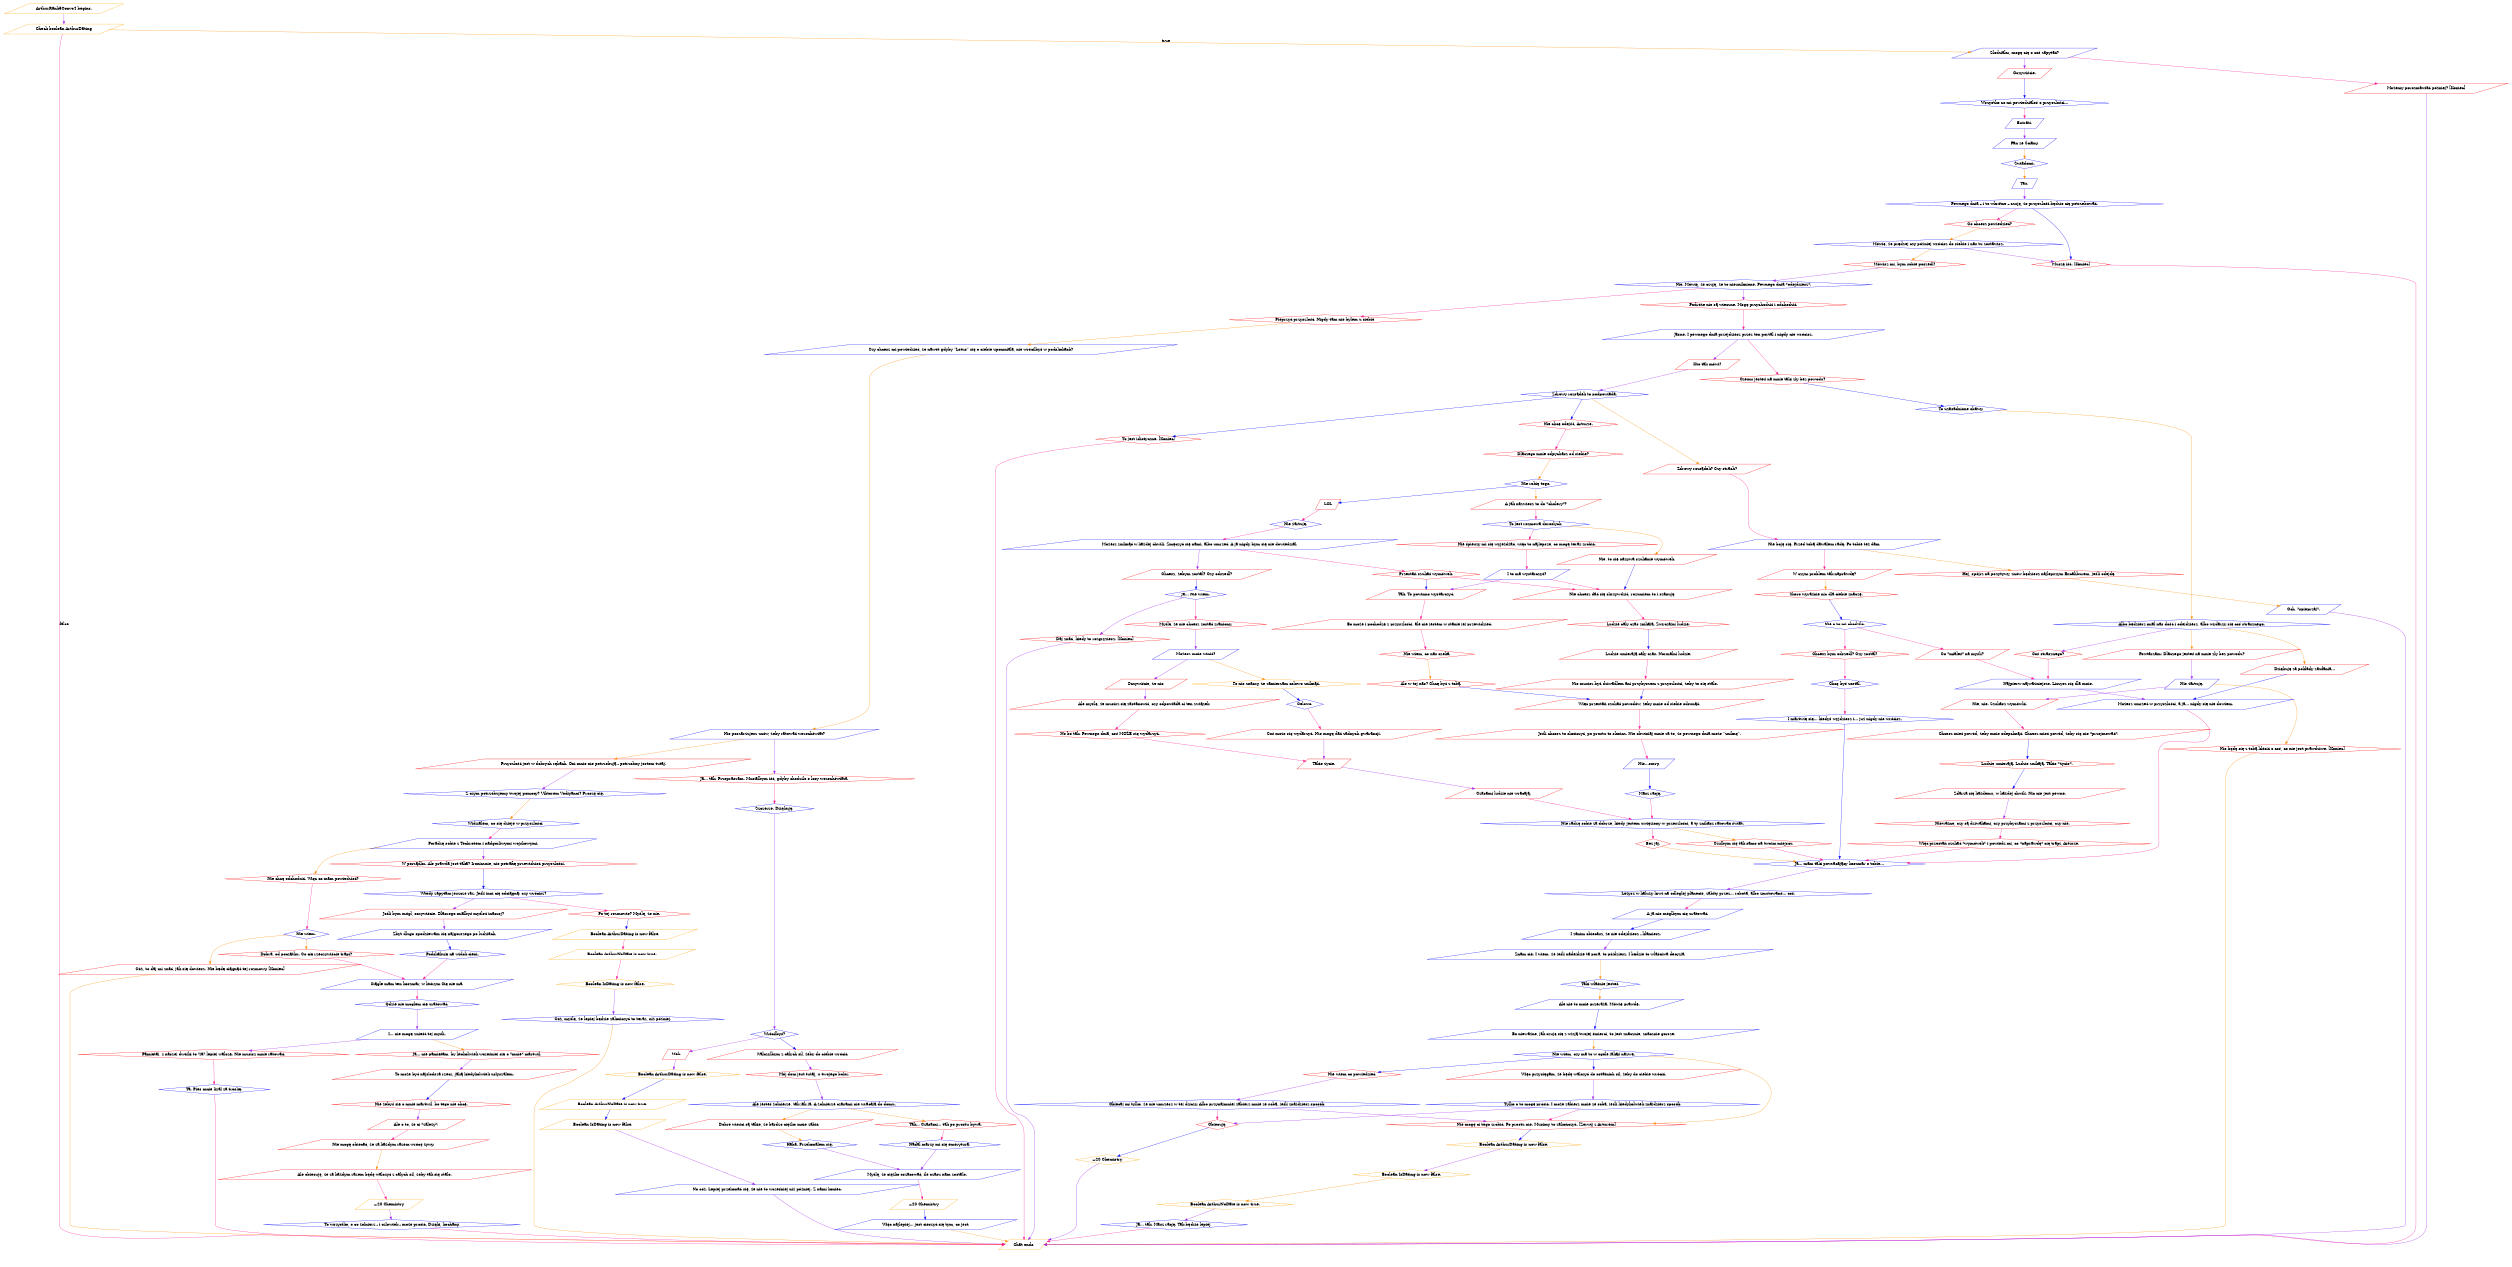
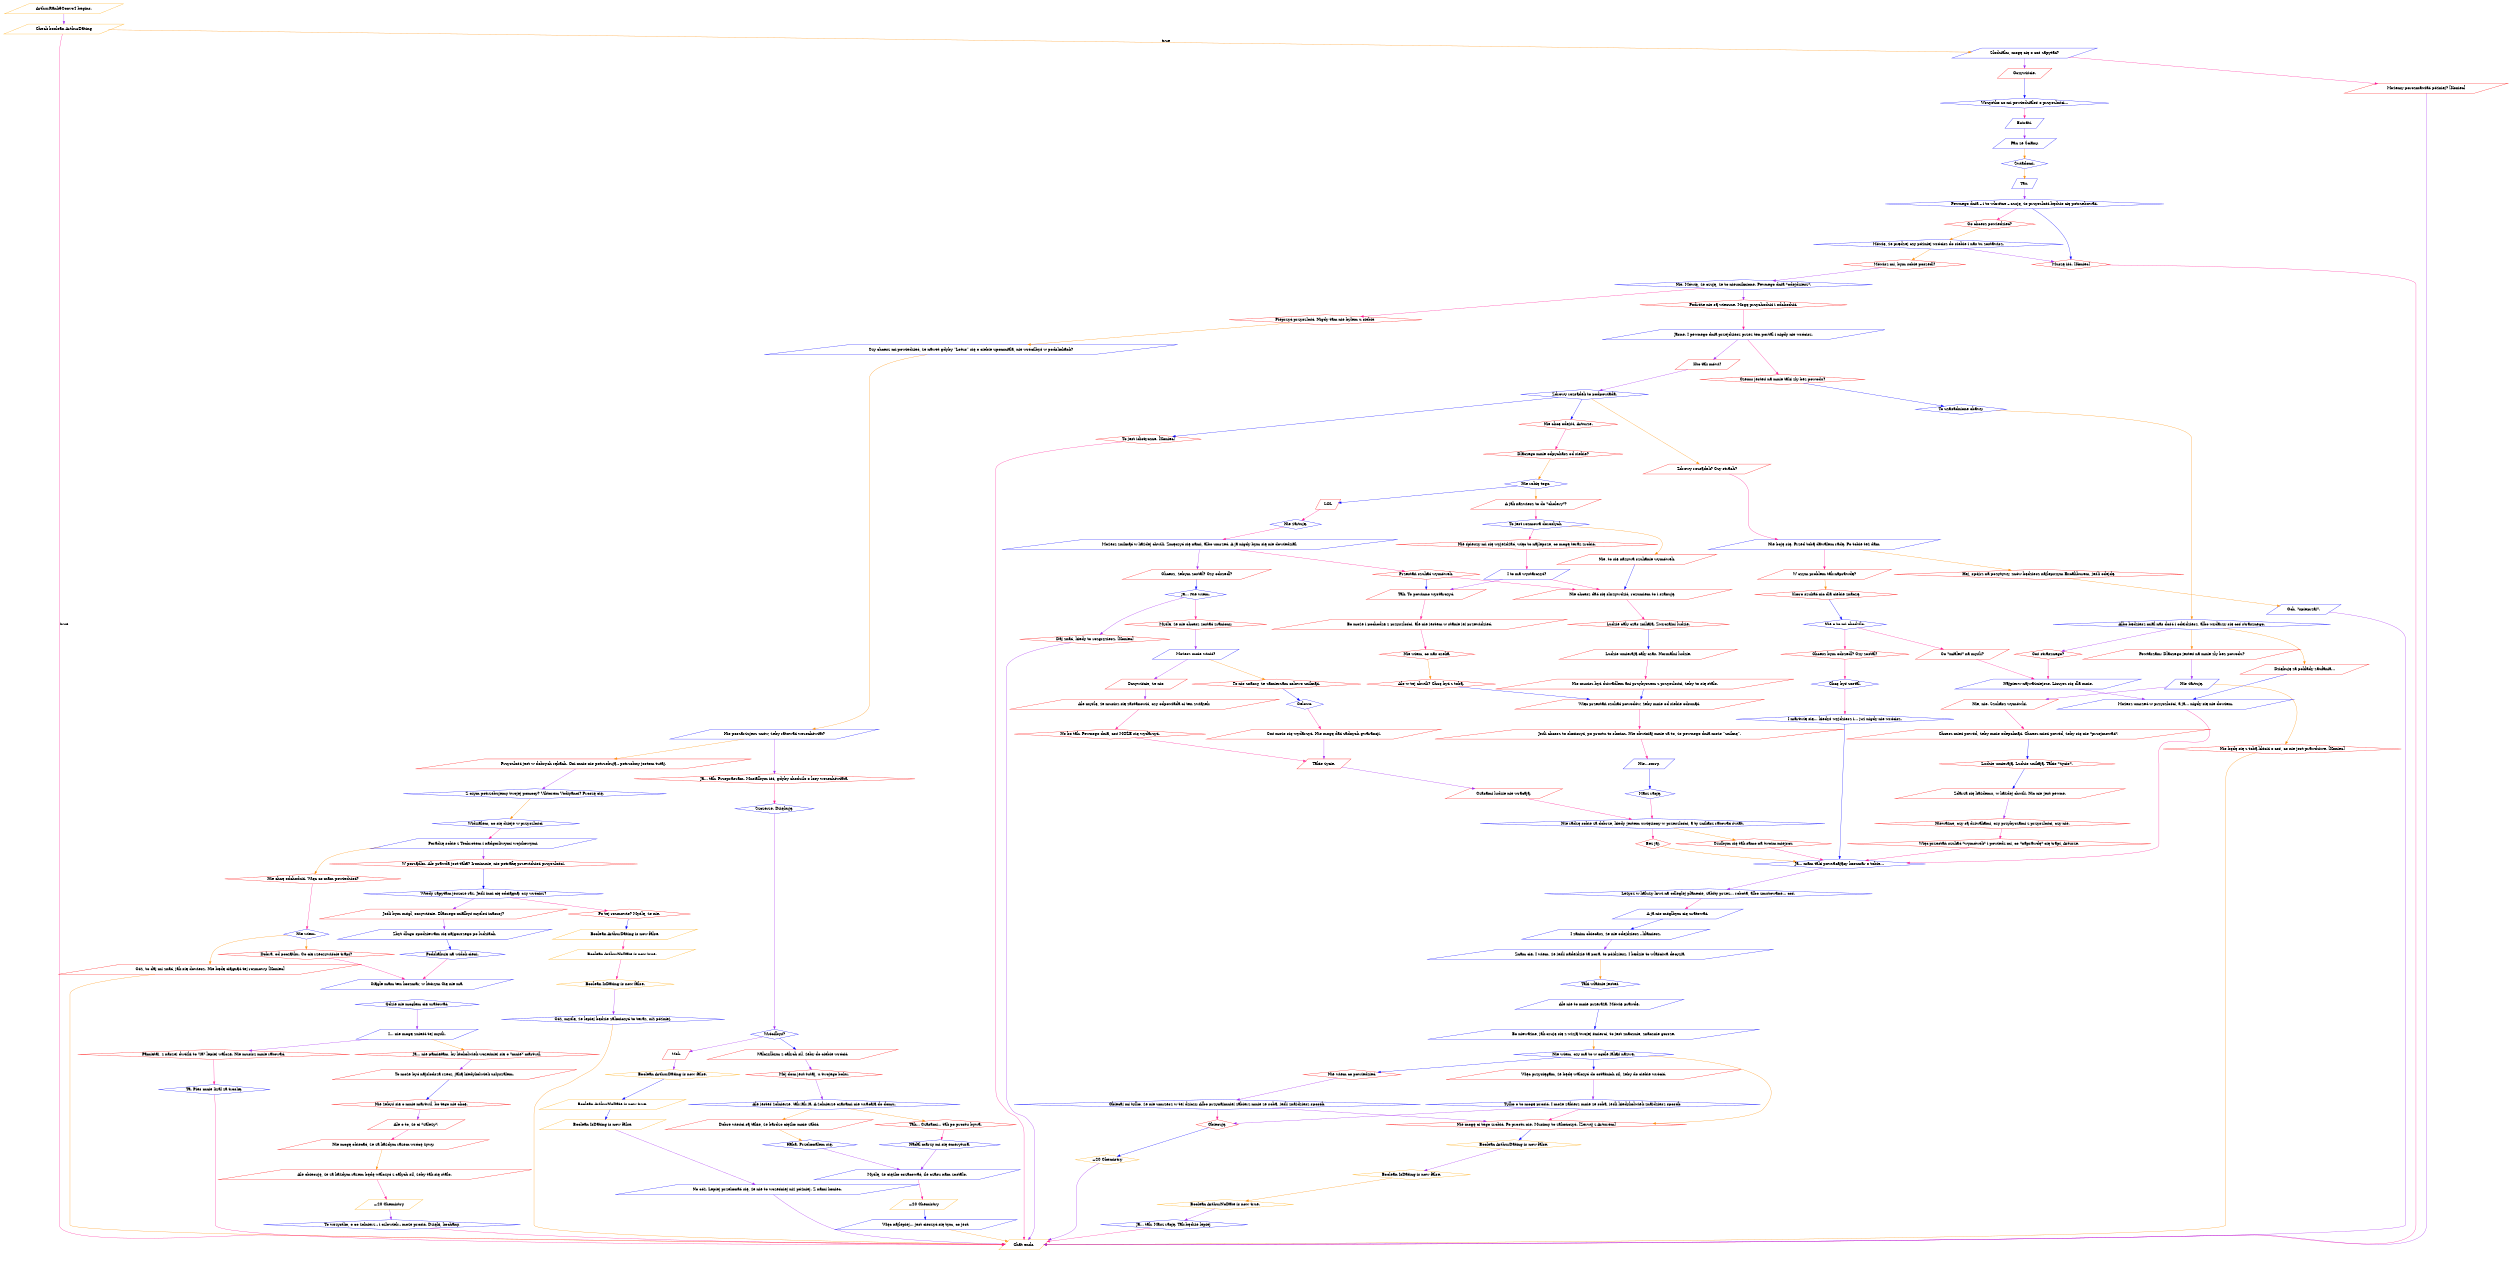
node "Skoro wyraźnie nic dla ciebie znaczę.": label "Skoro wyraźnie nic dla ciebie znaczę." -> "Skoro szukać nic dla ciebie znaczę."
edge "Check boolean ArthurDating" -> "Chat ends.": label "false" -> "true"
node "To nie znaczy, że zamierzam celowo zniknąć.": color orange -> red
node "Ale w tej nas? Chcę być z tobą.": label "Ale w tej nas? Chcę być z tobą." -> "Ale w tej chwili? Chcę być z tobą."
edge "Ciągle mam ten koszmar, w którym Cię nie ma." -> "Gdzie nie mogłem cię uratować.": removed
edge "Taki właśnie jesteś." -> "Ale nie to mnie przeraża. Mówię prawdę.": removed
